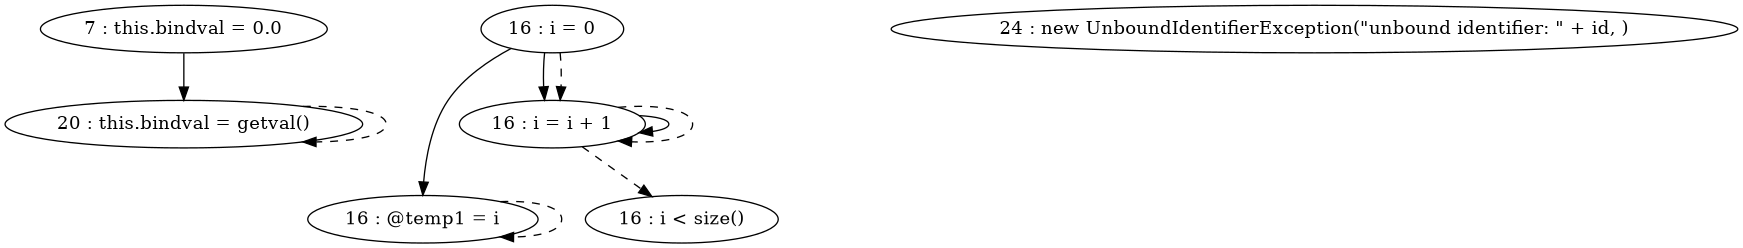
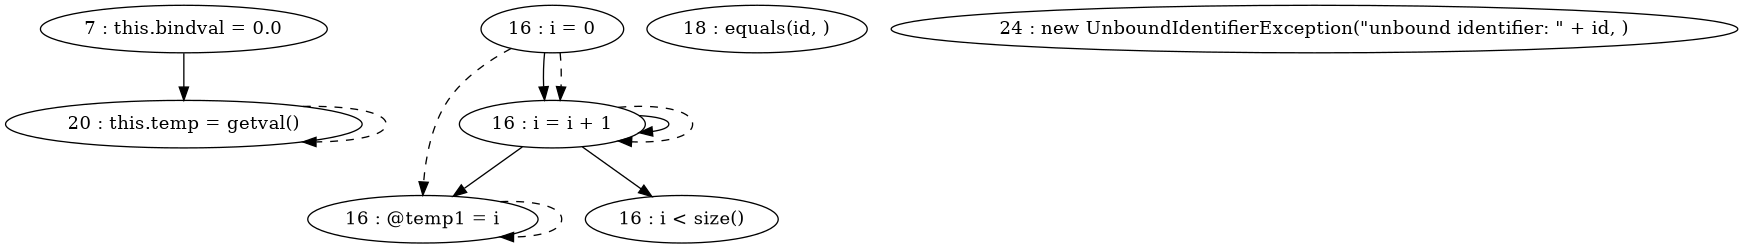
node "18 : equals(id, )": added
edge "16 : i = 0" -> "16 : @temp1 = i": style solid -> dashed
node "20 : this.bindval = getval()": label "20 : this.bindval = getval()" -> "20 : this.temp = getval()"
edge "16 : i = i + 1" -> "16 : @temp1 = i": added
edge "16 : i = i + 1" -> "16 : i < size()": style dashed -> solid
